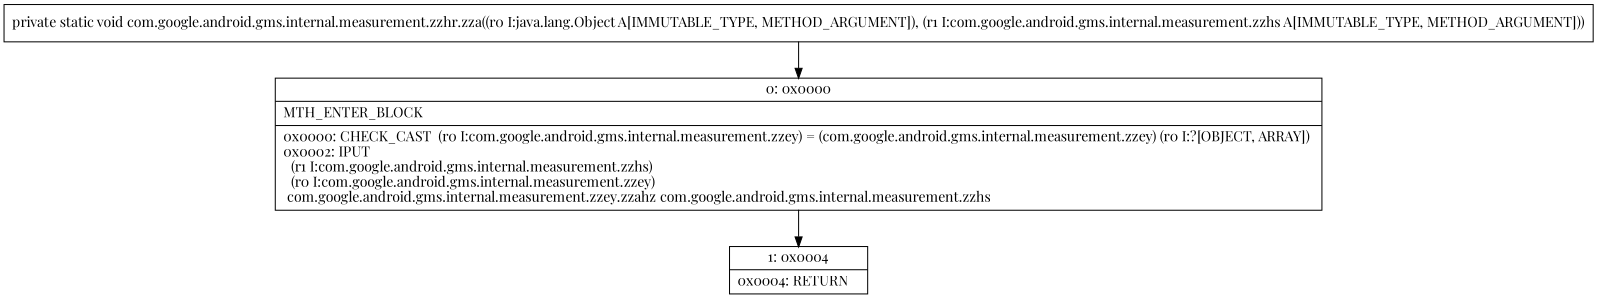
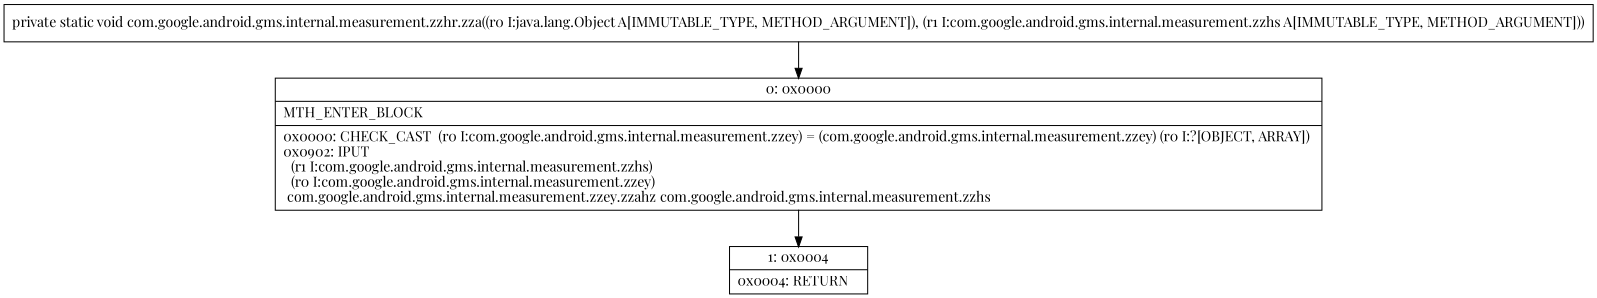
node "0: 0x0000": text "0x0002: IPUT" -> "0x0902: IPUT"
